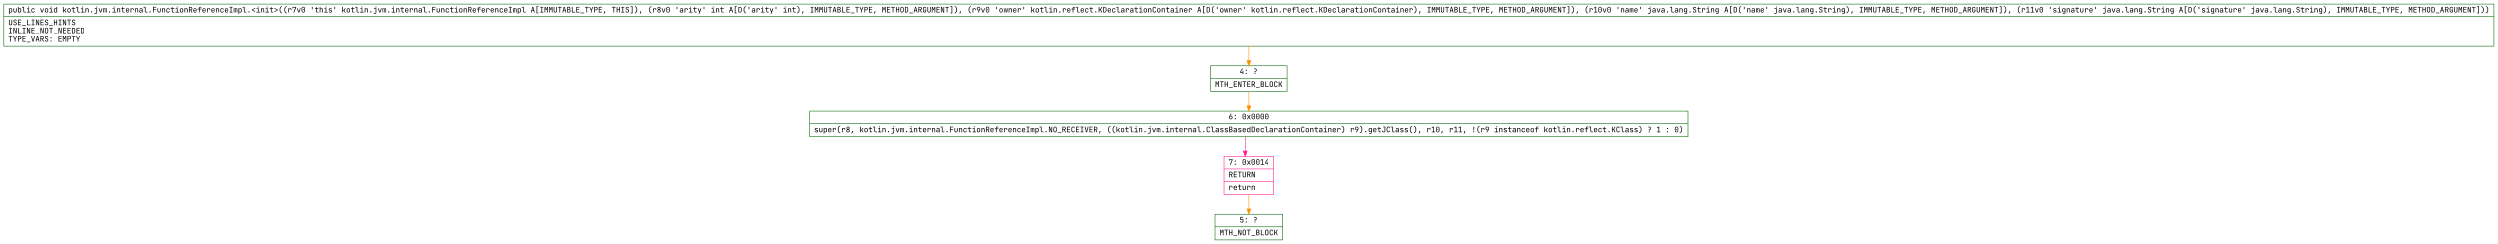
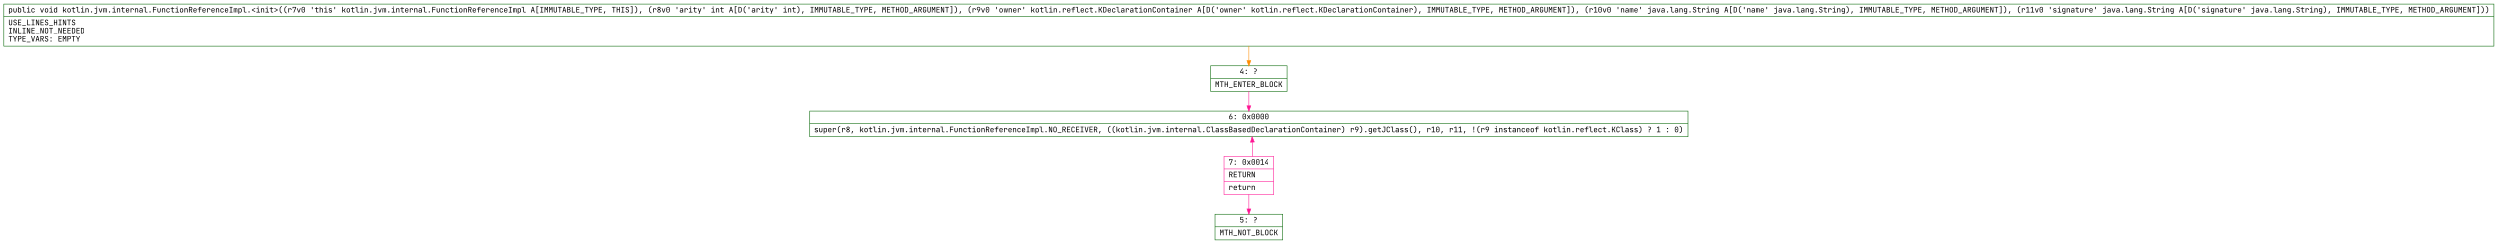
edge "4: ?" -> "6: 0x0000": color darkorange -> deeppink
edge "6: 0x0000" -> "7: 0x0014": reversed
edge "7: 0x0014" -> "5: ?": color darkorange -> deeppink
